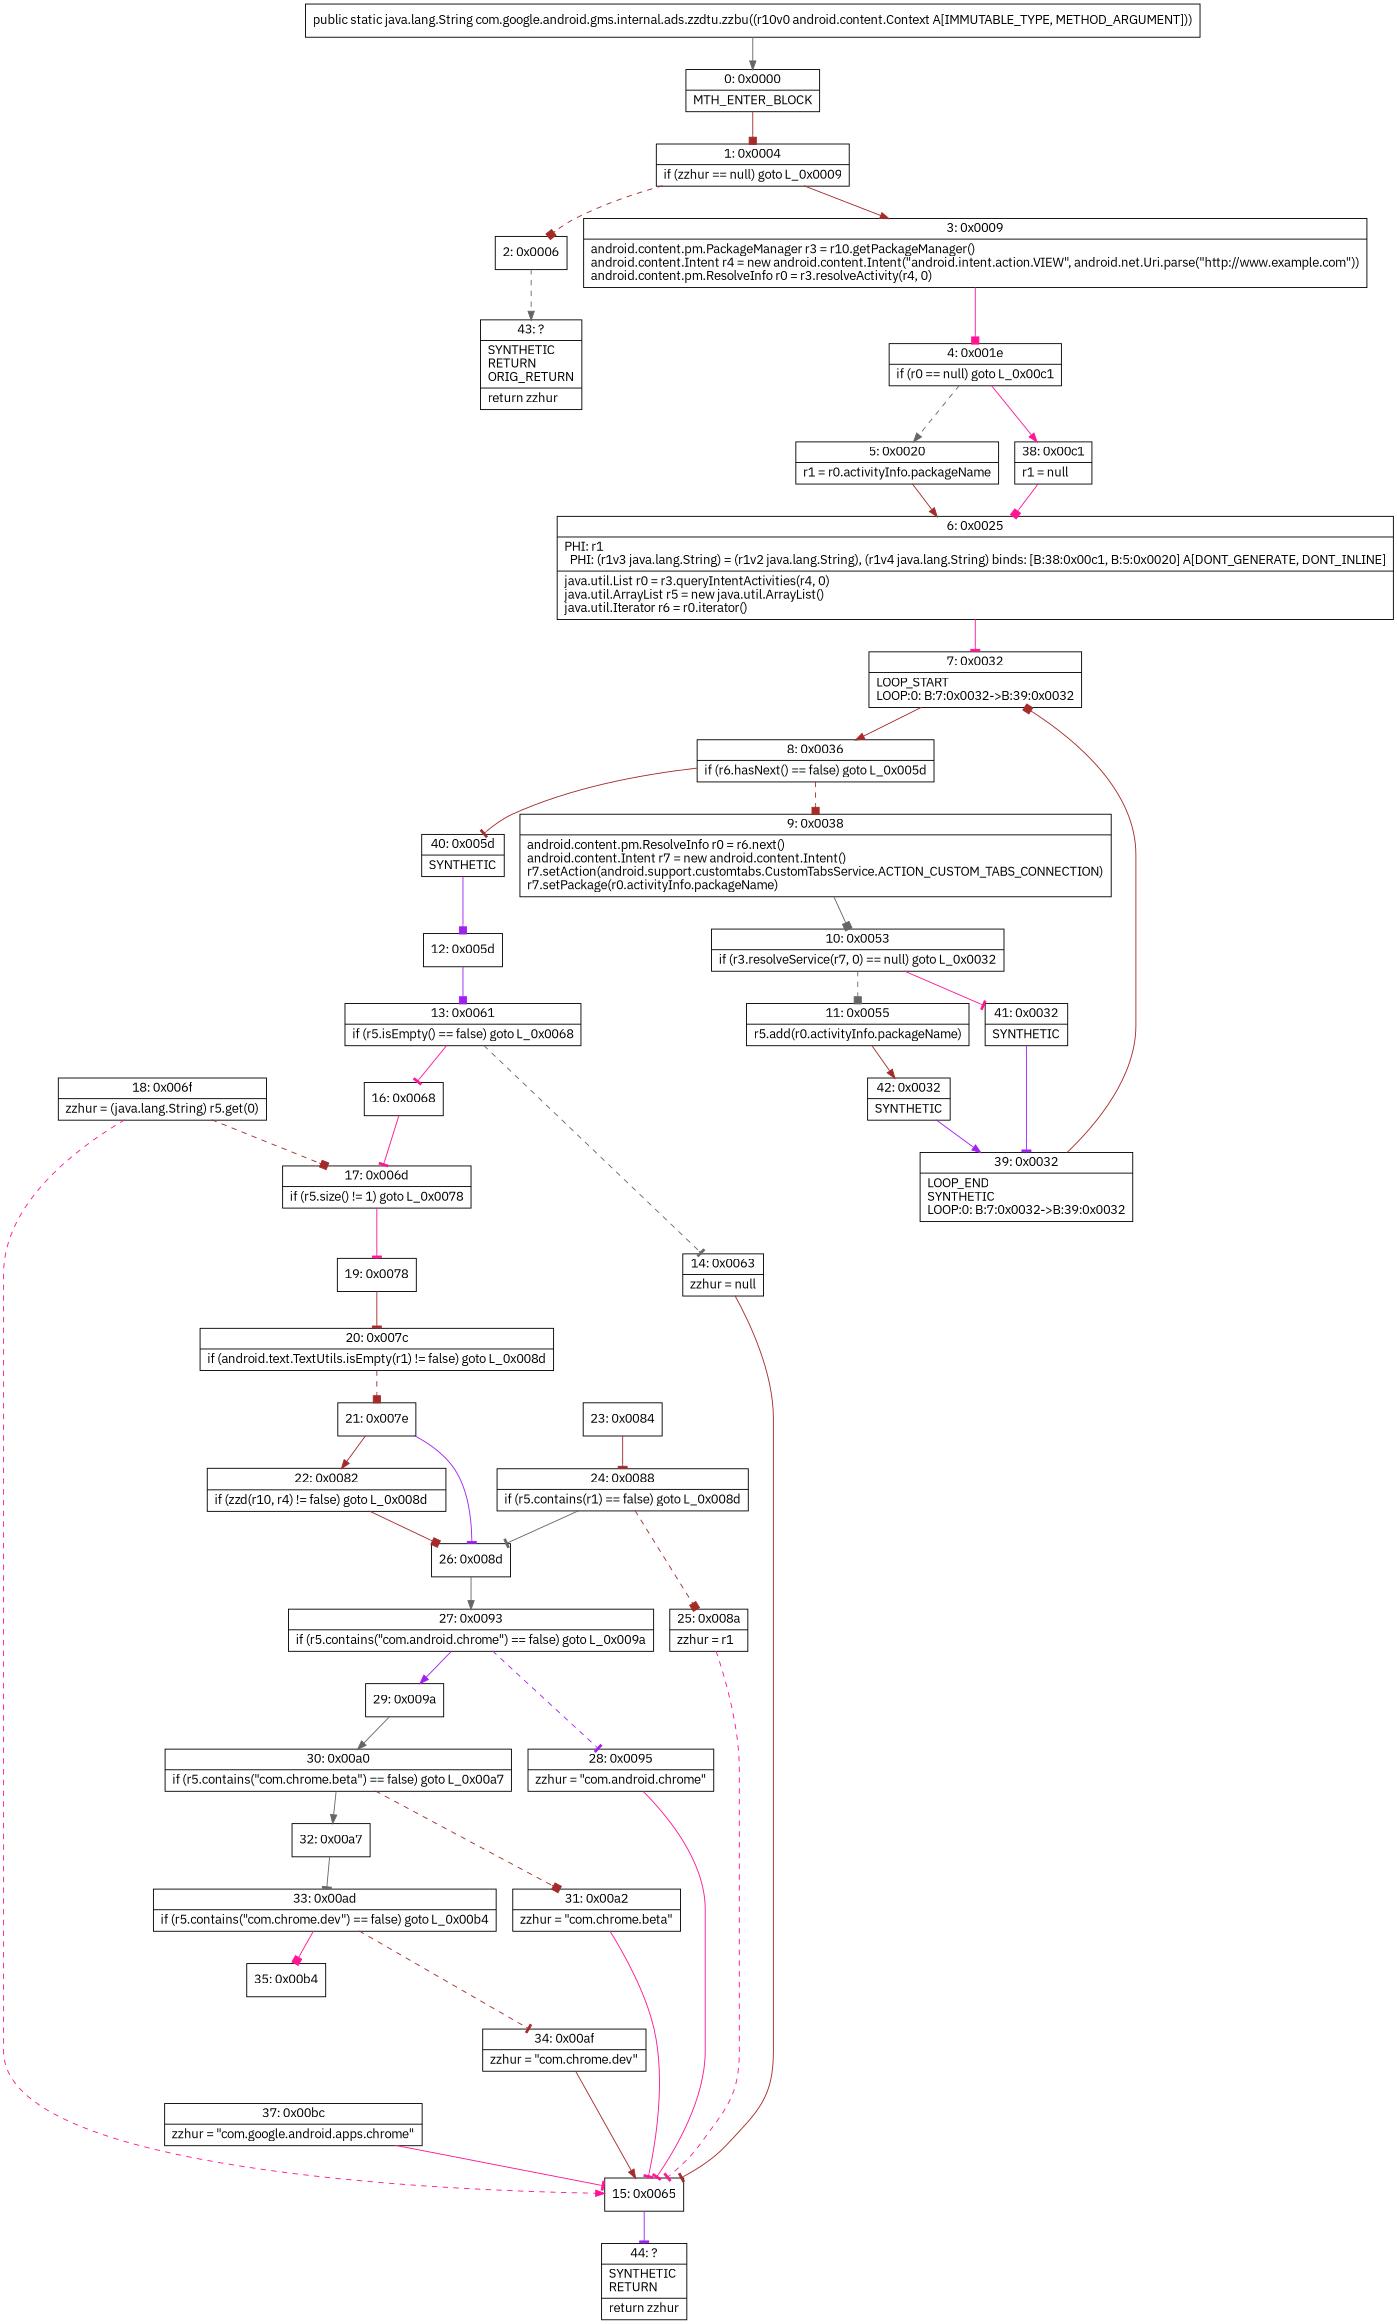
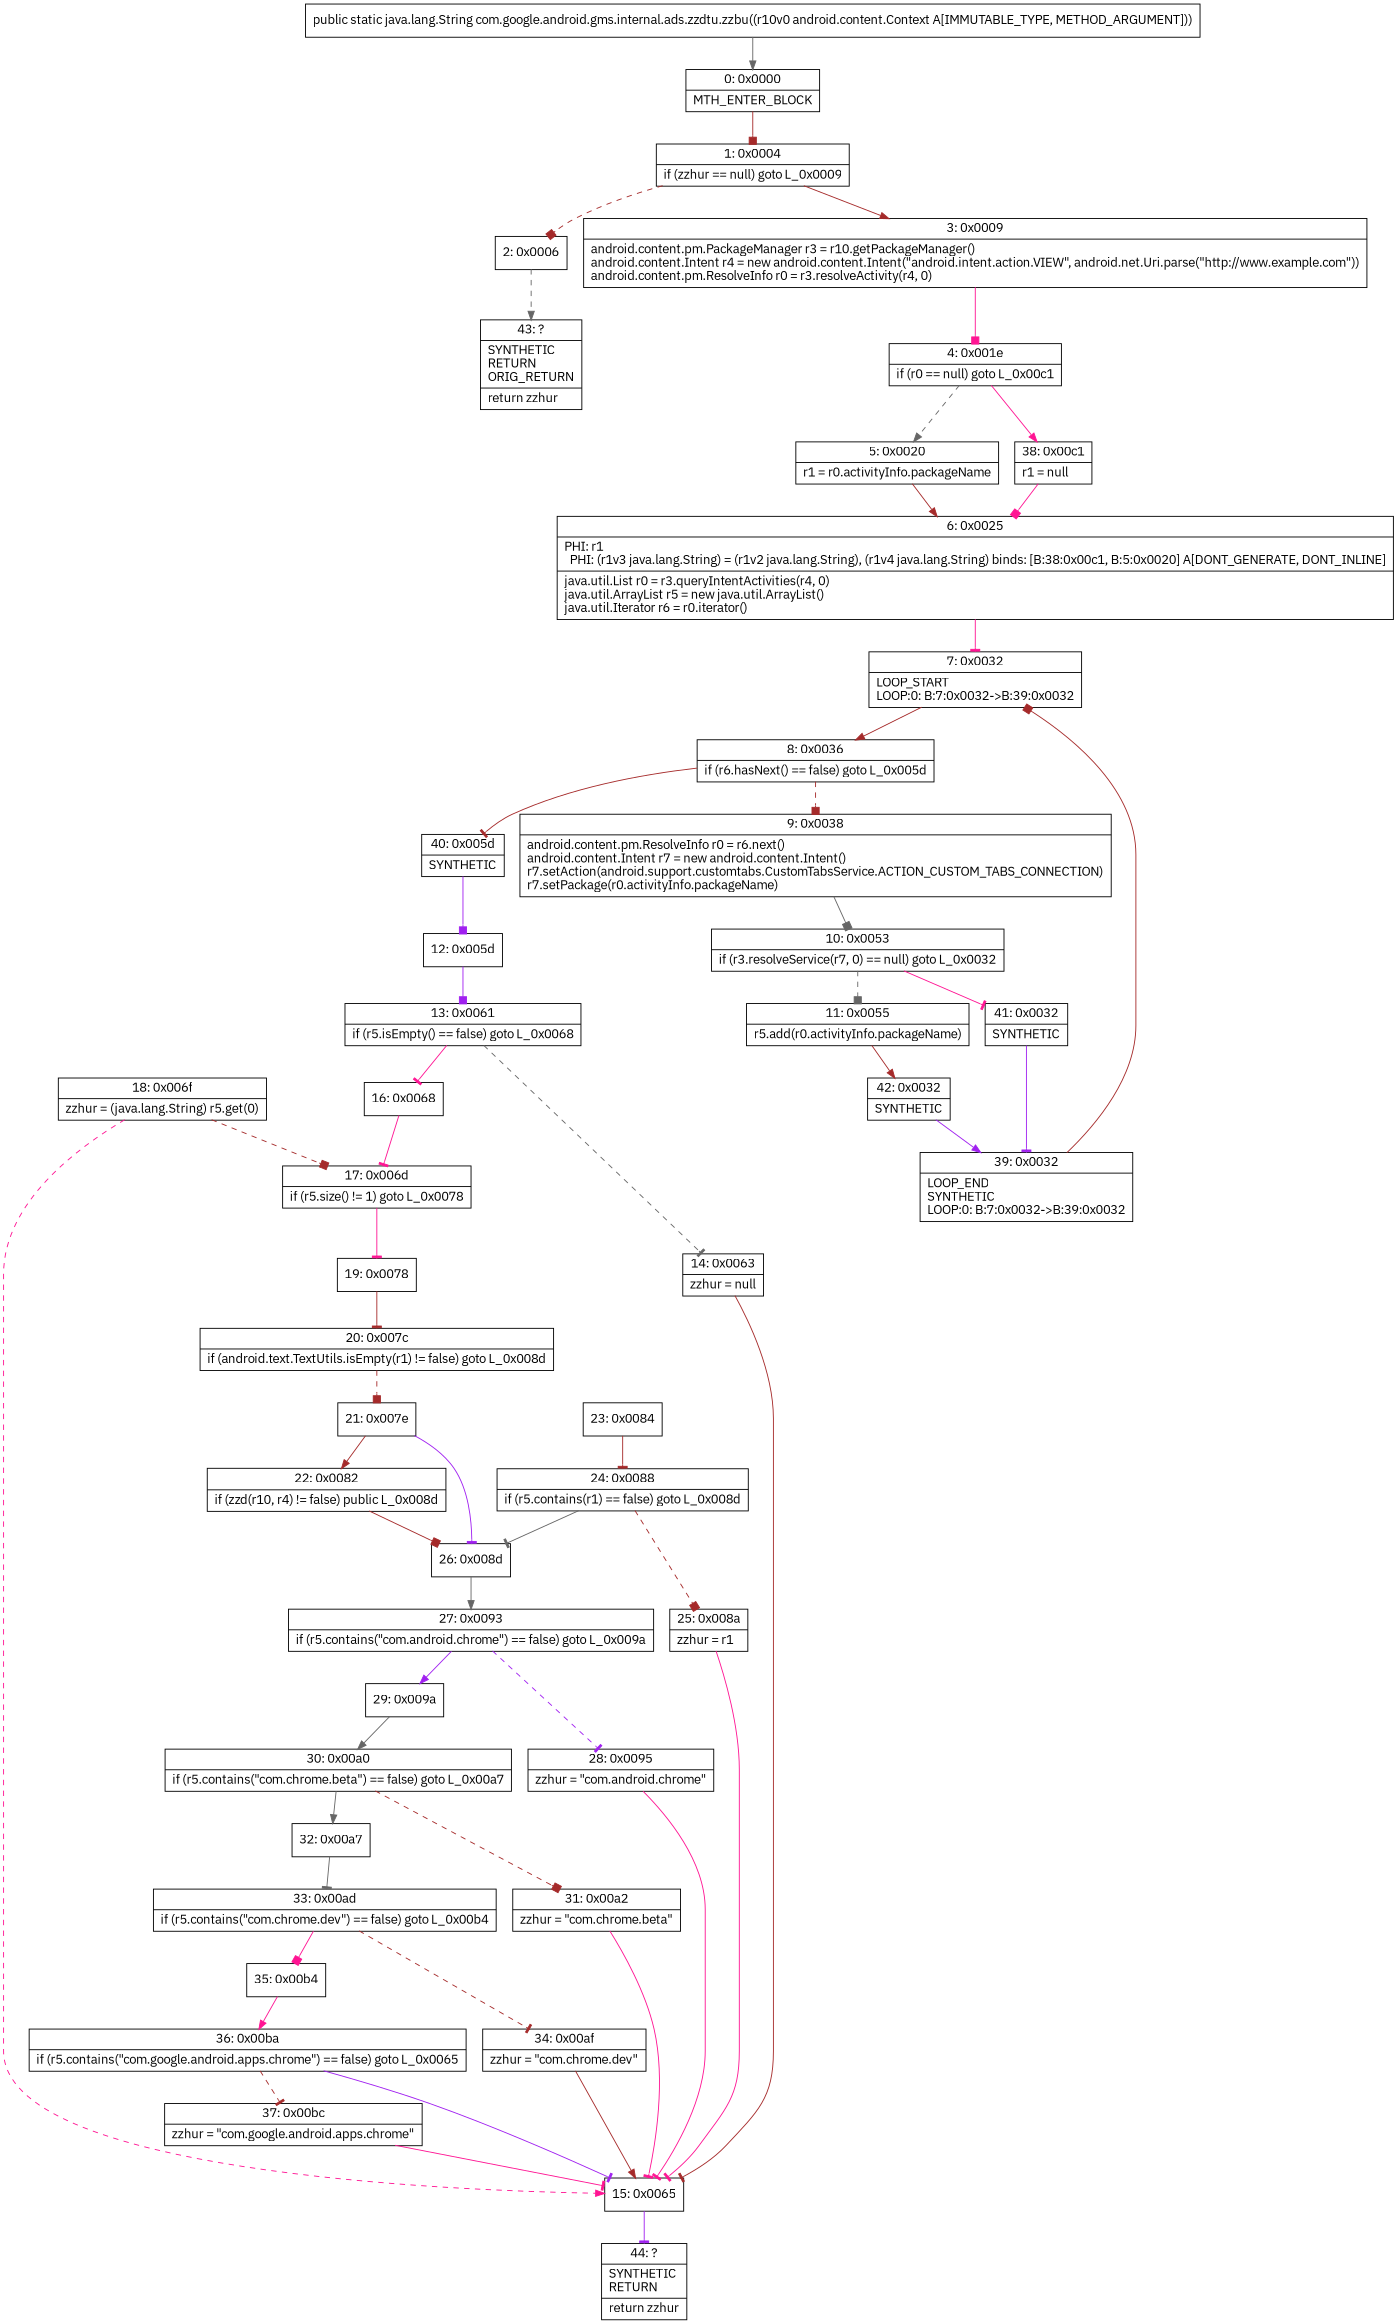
node "22: 0x0082": text "if (zzd(r10, r4) != false) goto L_0x008d" -> "if (zzd(r10, r4) != false) public L_0x008d"
edge "25: 0x008a" -> "15: 0x0065": style dashed -> solid
node "36: 0x00ba": added
